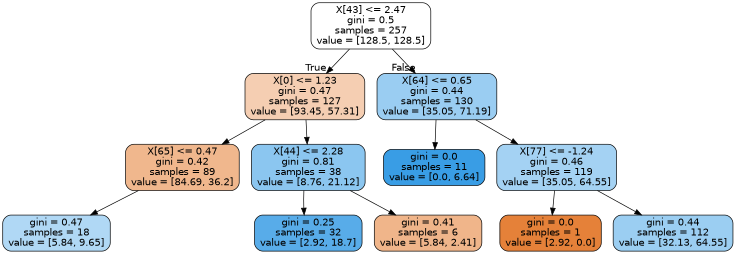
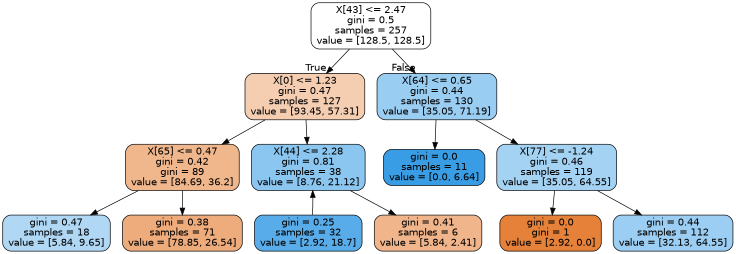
node "X[65] <= 0.47 gini = 0.42 samples = 89 value = [84.69, 36.2]": label "X[65] <= 0.47 gini = 0.42 samples = 89 value = [84.69, 36.2]" -> "X[65] <= 0.47 gini = 0.42 gini = 89 value = [84.69, 36.2]"
edge "X[44] <= 2.28 gini = 0.81 samples = 38 value = [8.76, 21.12]" -> "gini = 0.25 samples = 32 value = [2.92, 18.7]": reversed
node "gini = 0.38 samples = 71 value = [78.85, 26.54]": added
node "gini = 0.0 samples = 1 value = [2.92, 0.0]": label "gini = 0.0 samples = 1 value = [2.92, 0.0]" -> "gini = 0.0 gini = 1 value = [2.92, 0.0]"
